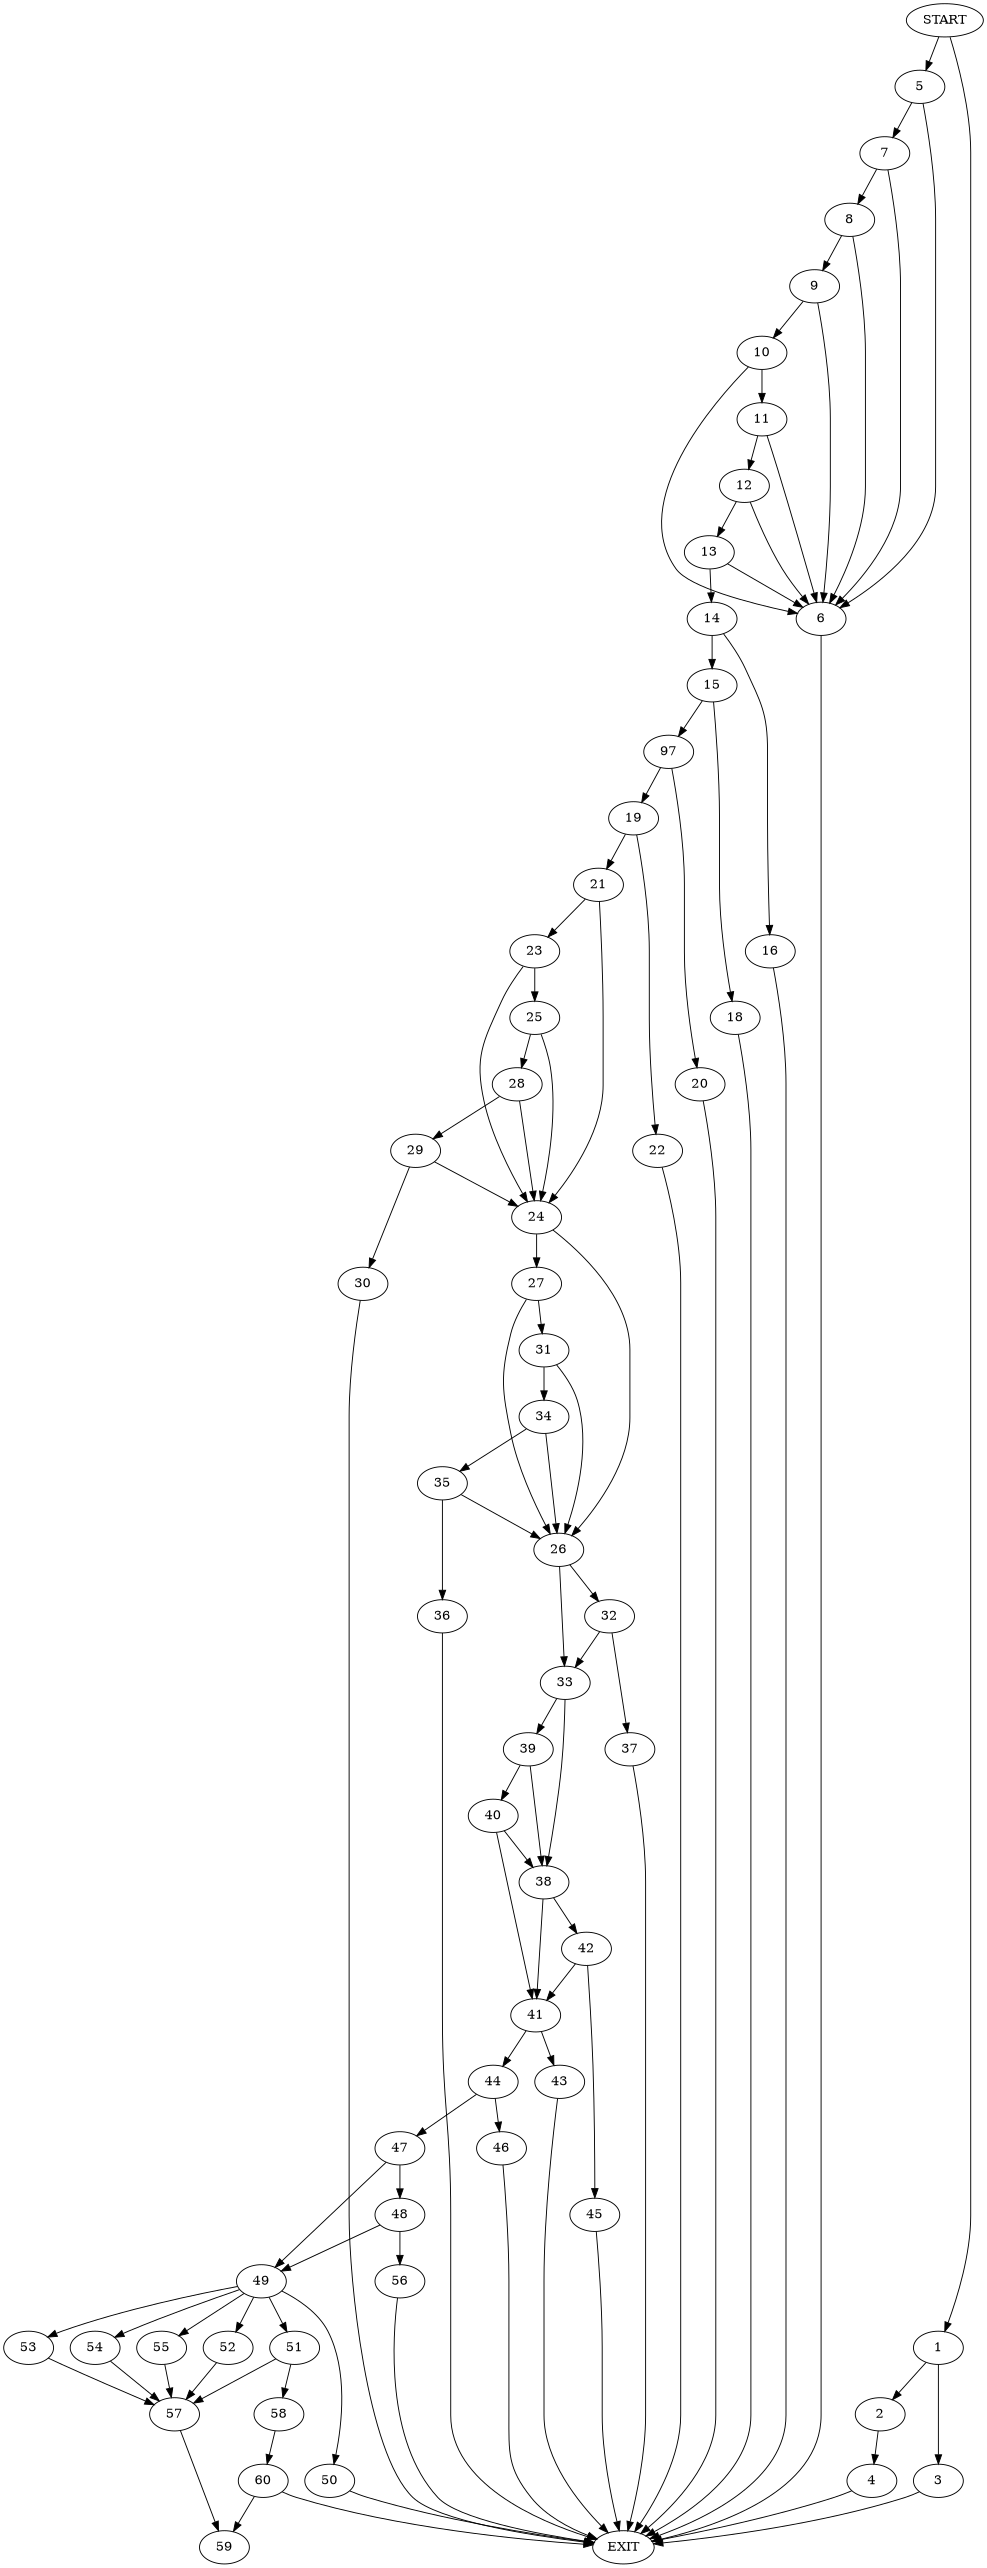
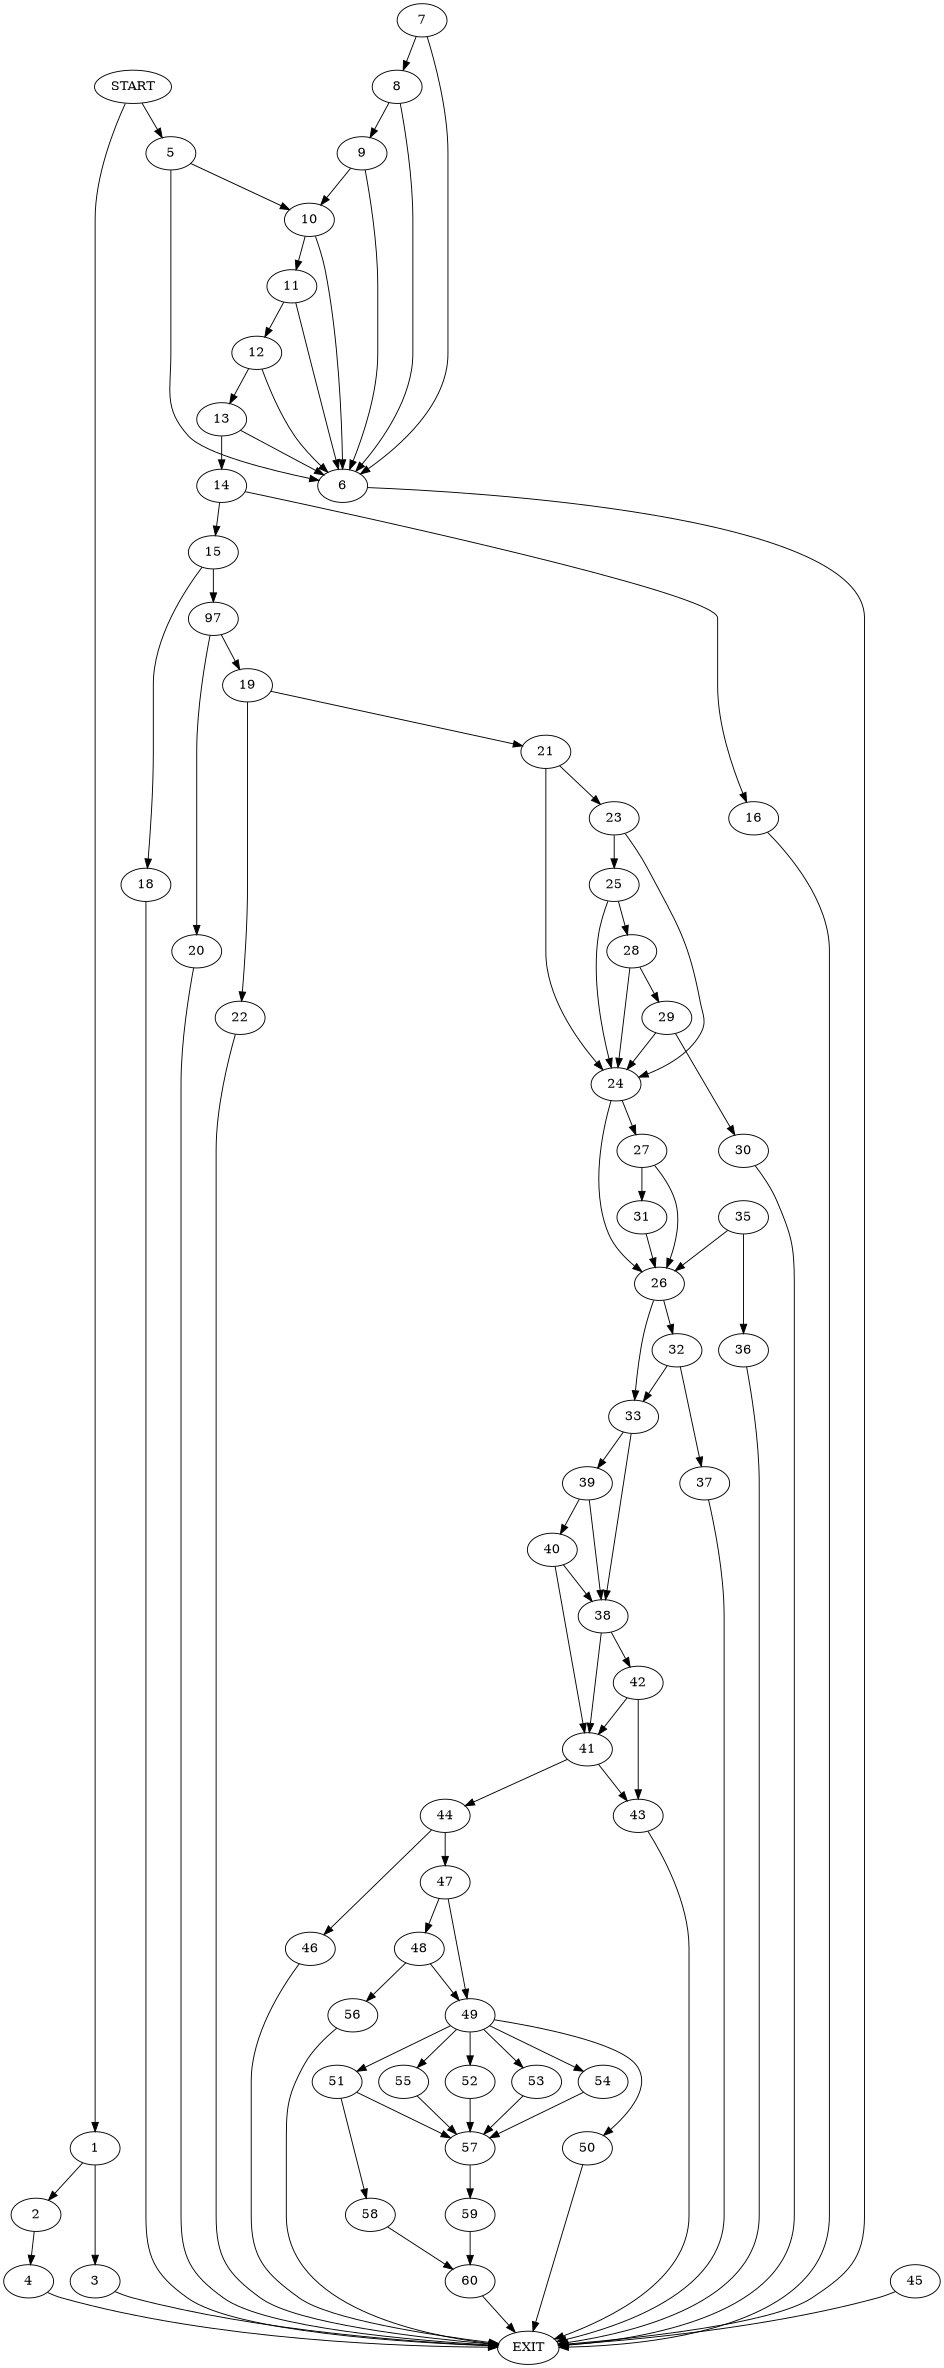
edge "5" -> "7": now "5" -> "10"
node "34": removed
edge "42" -> "45": now "42" -> "43"
edge "60" -> "59": reversed
